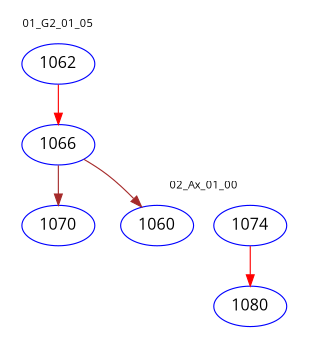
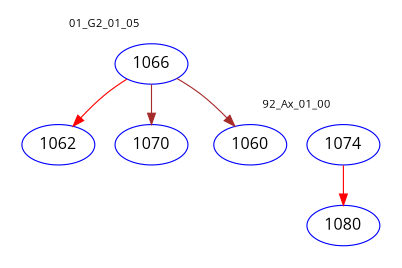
edge "1062" -> "1066": reversed
cluster "02_Ax_01_00": label "02_Ax_01_00" -> "92_Ax_01_00"
